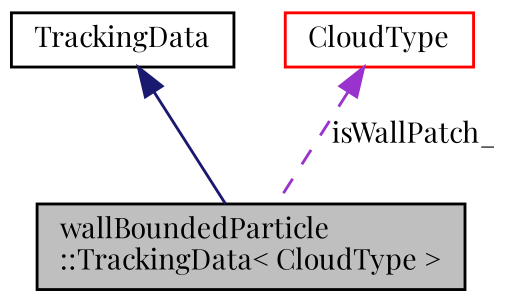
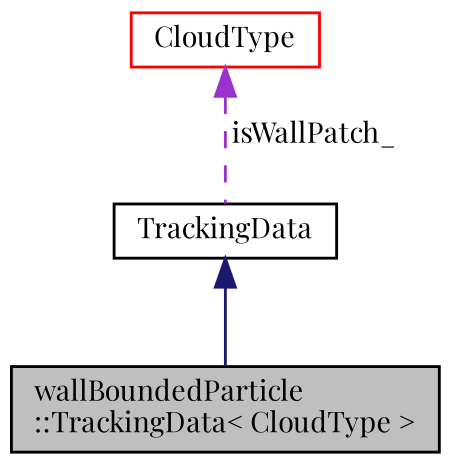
edge "wallBoundedParticle ::TrackingData< CloudType >" -> "CloudType": now "TrackingData" -> "CloudType"
